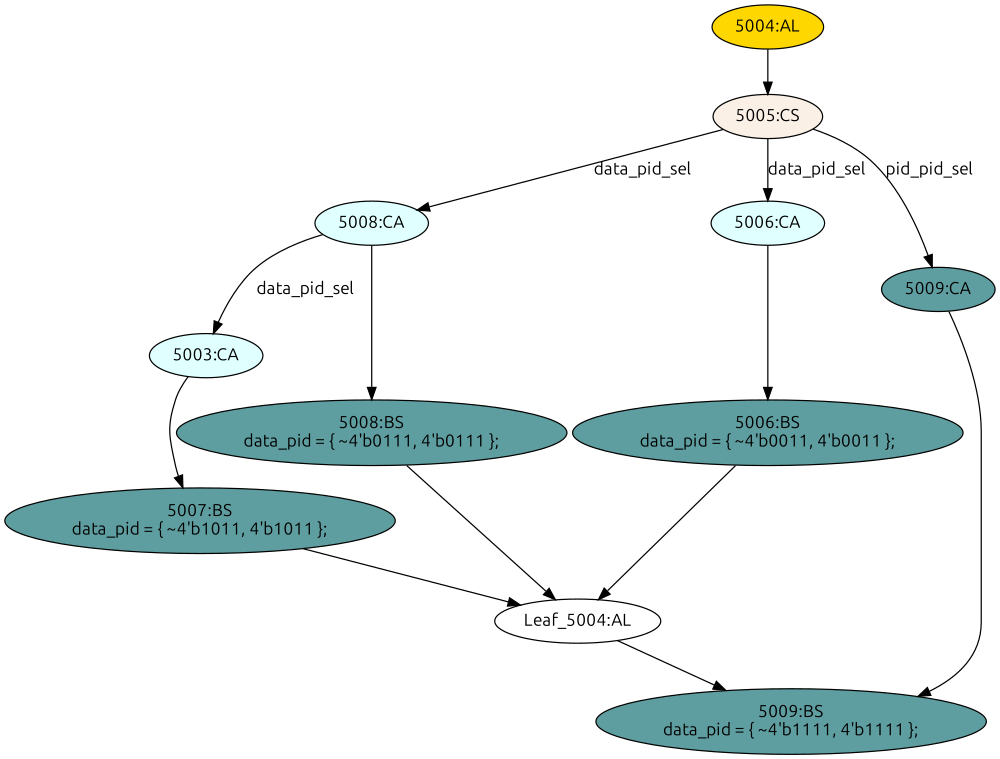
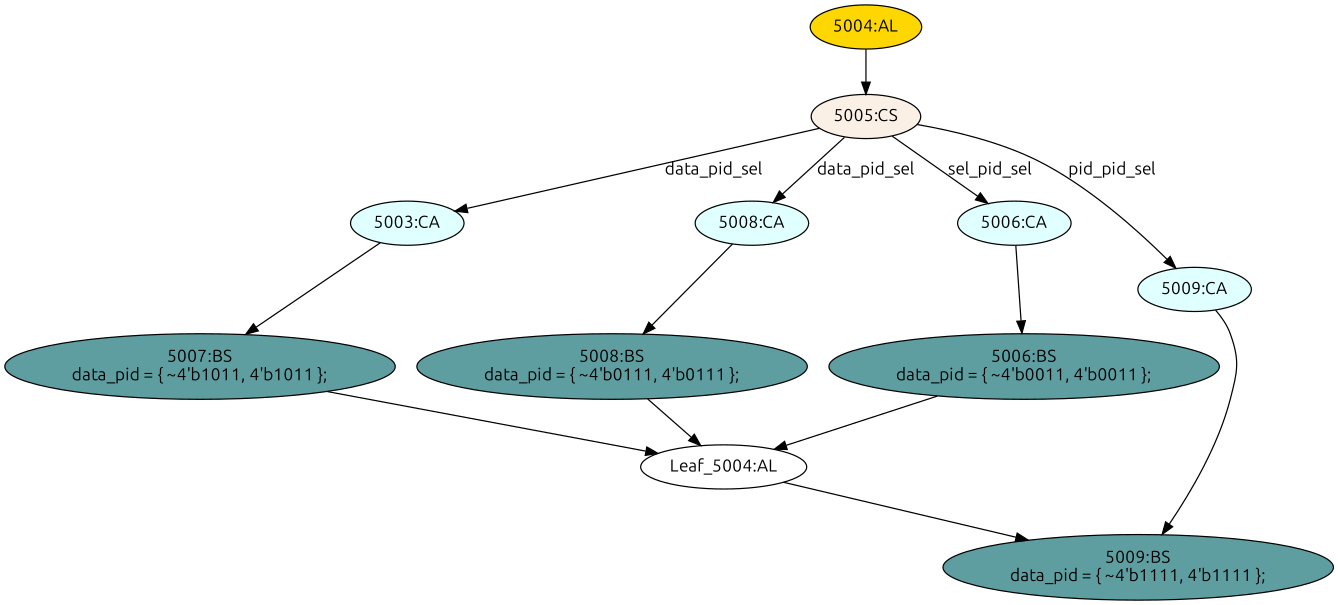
edge "5005:CS" -> "5006:CA": label "data_pid_sel" -> "sel_pid_sel"
edge "5008:CA" -> "5003:CA": now "5005:CS" -> "5003:CA"
node "5009:CA": fillcolor cadetblue -> lightcyan
